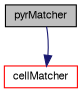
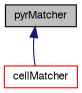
edge "pyrMatcher" -> "cellMatcher": reversed
